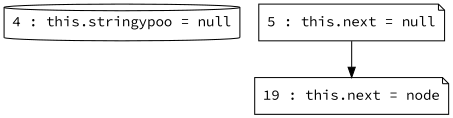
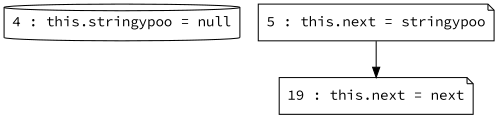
node "5 : this.next = null": label "5 : this.next = null" -> "5 : this.next = stringypoo"
node "19 : this.next = node": label "19 : this.next = node" -> "19 : this.next = next"
